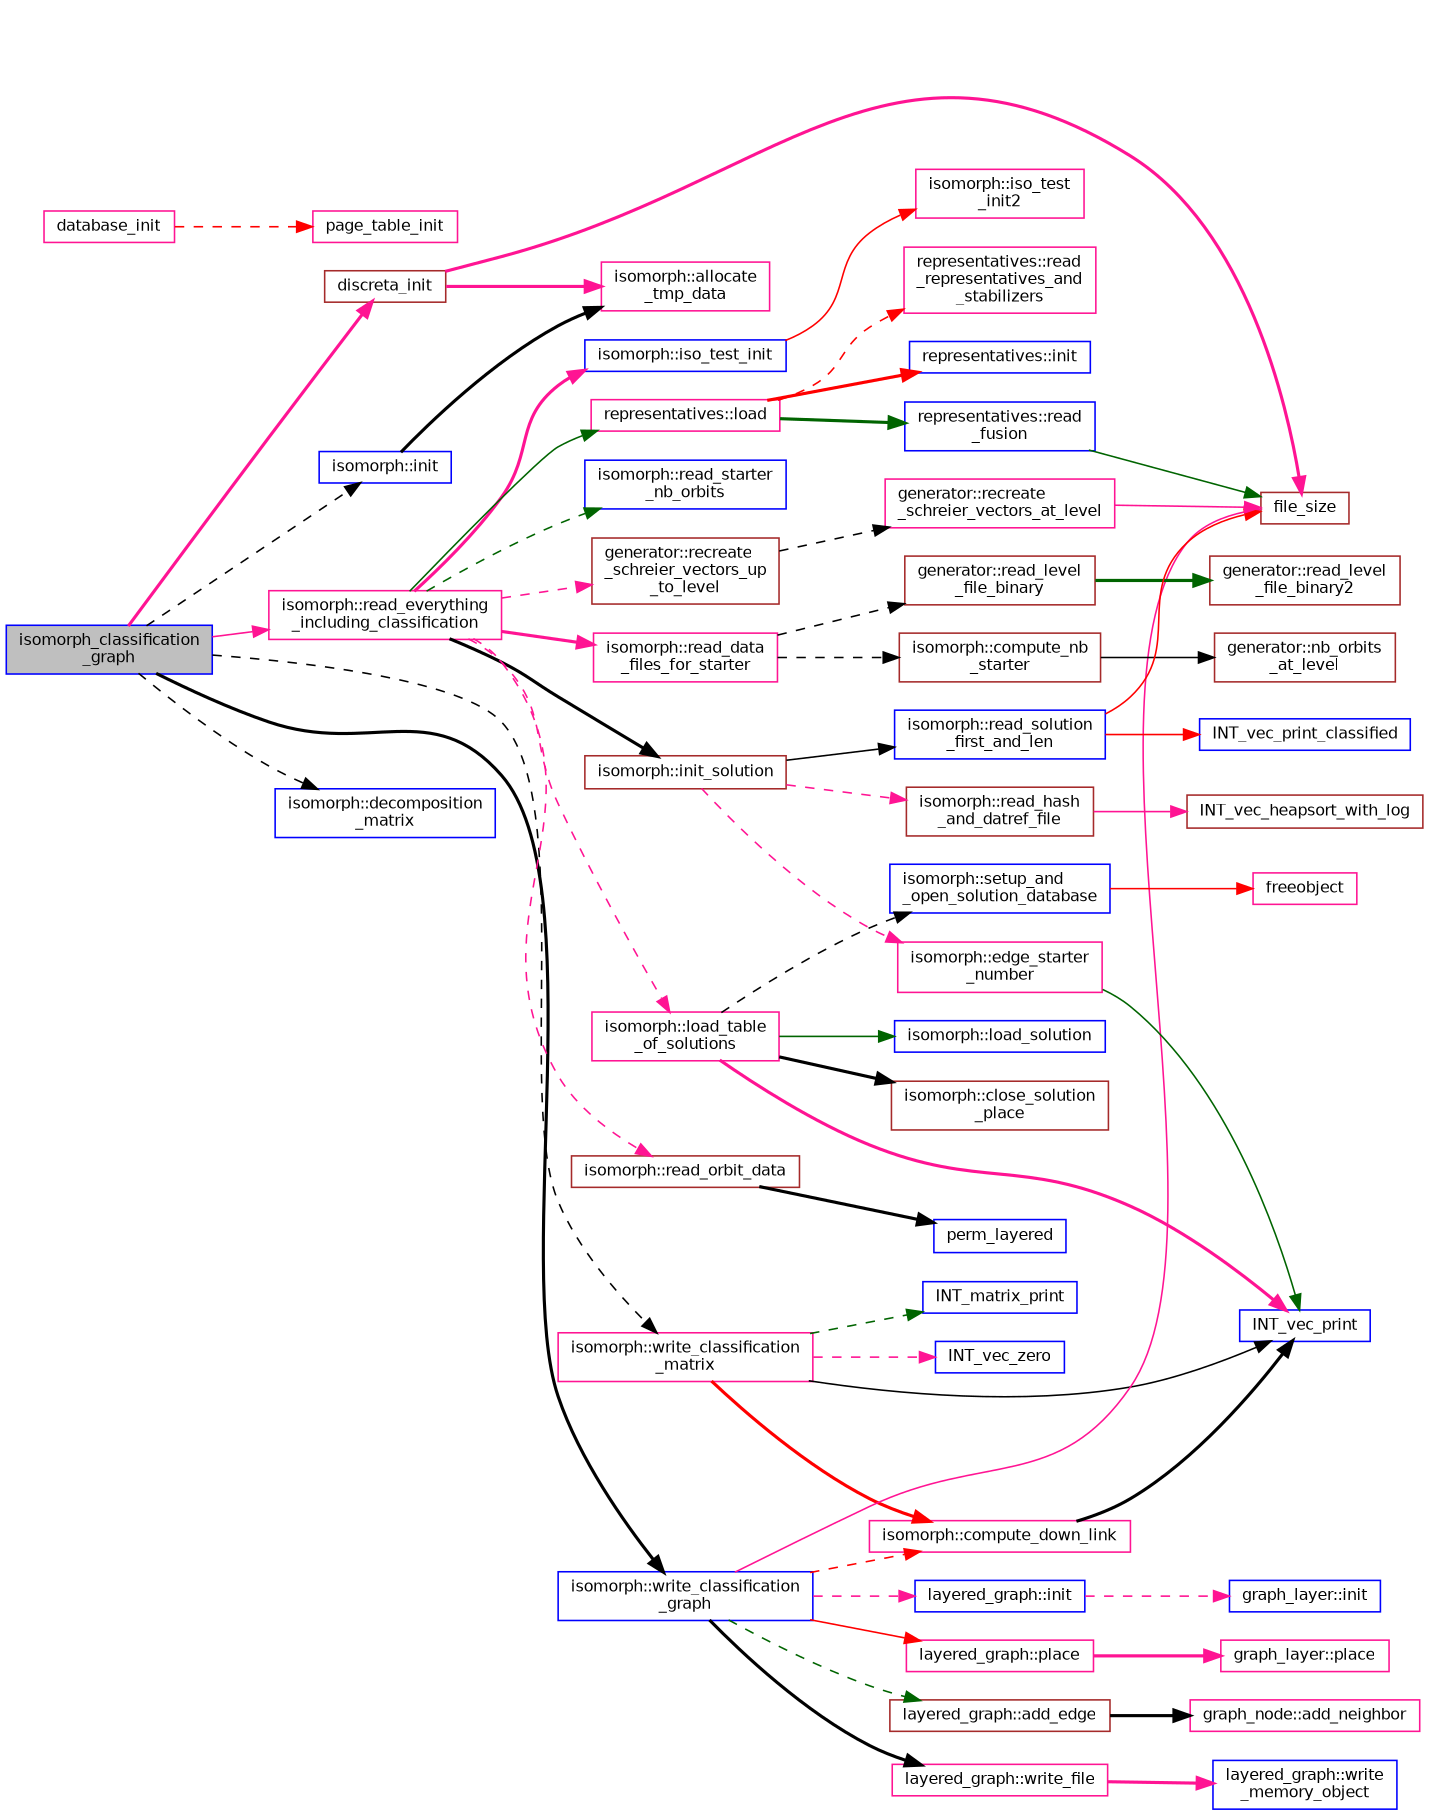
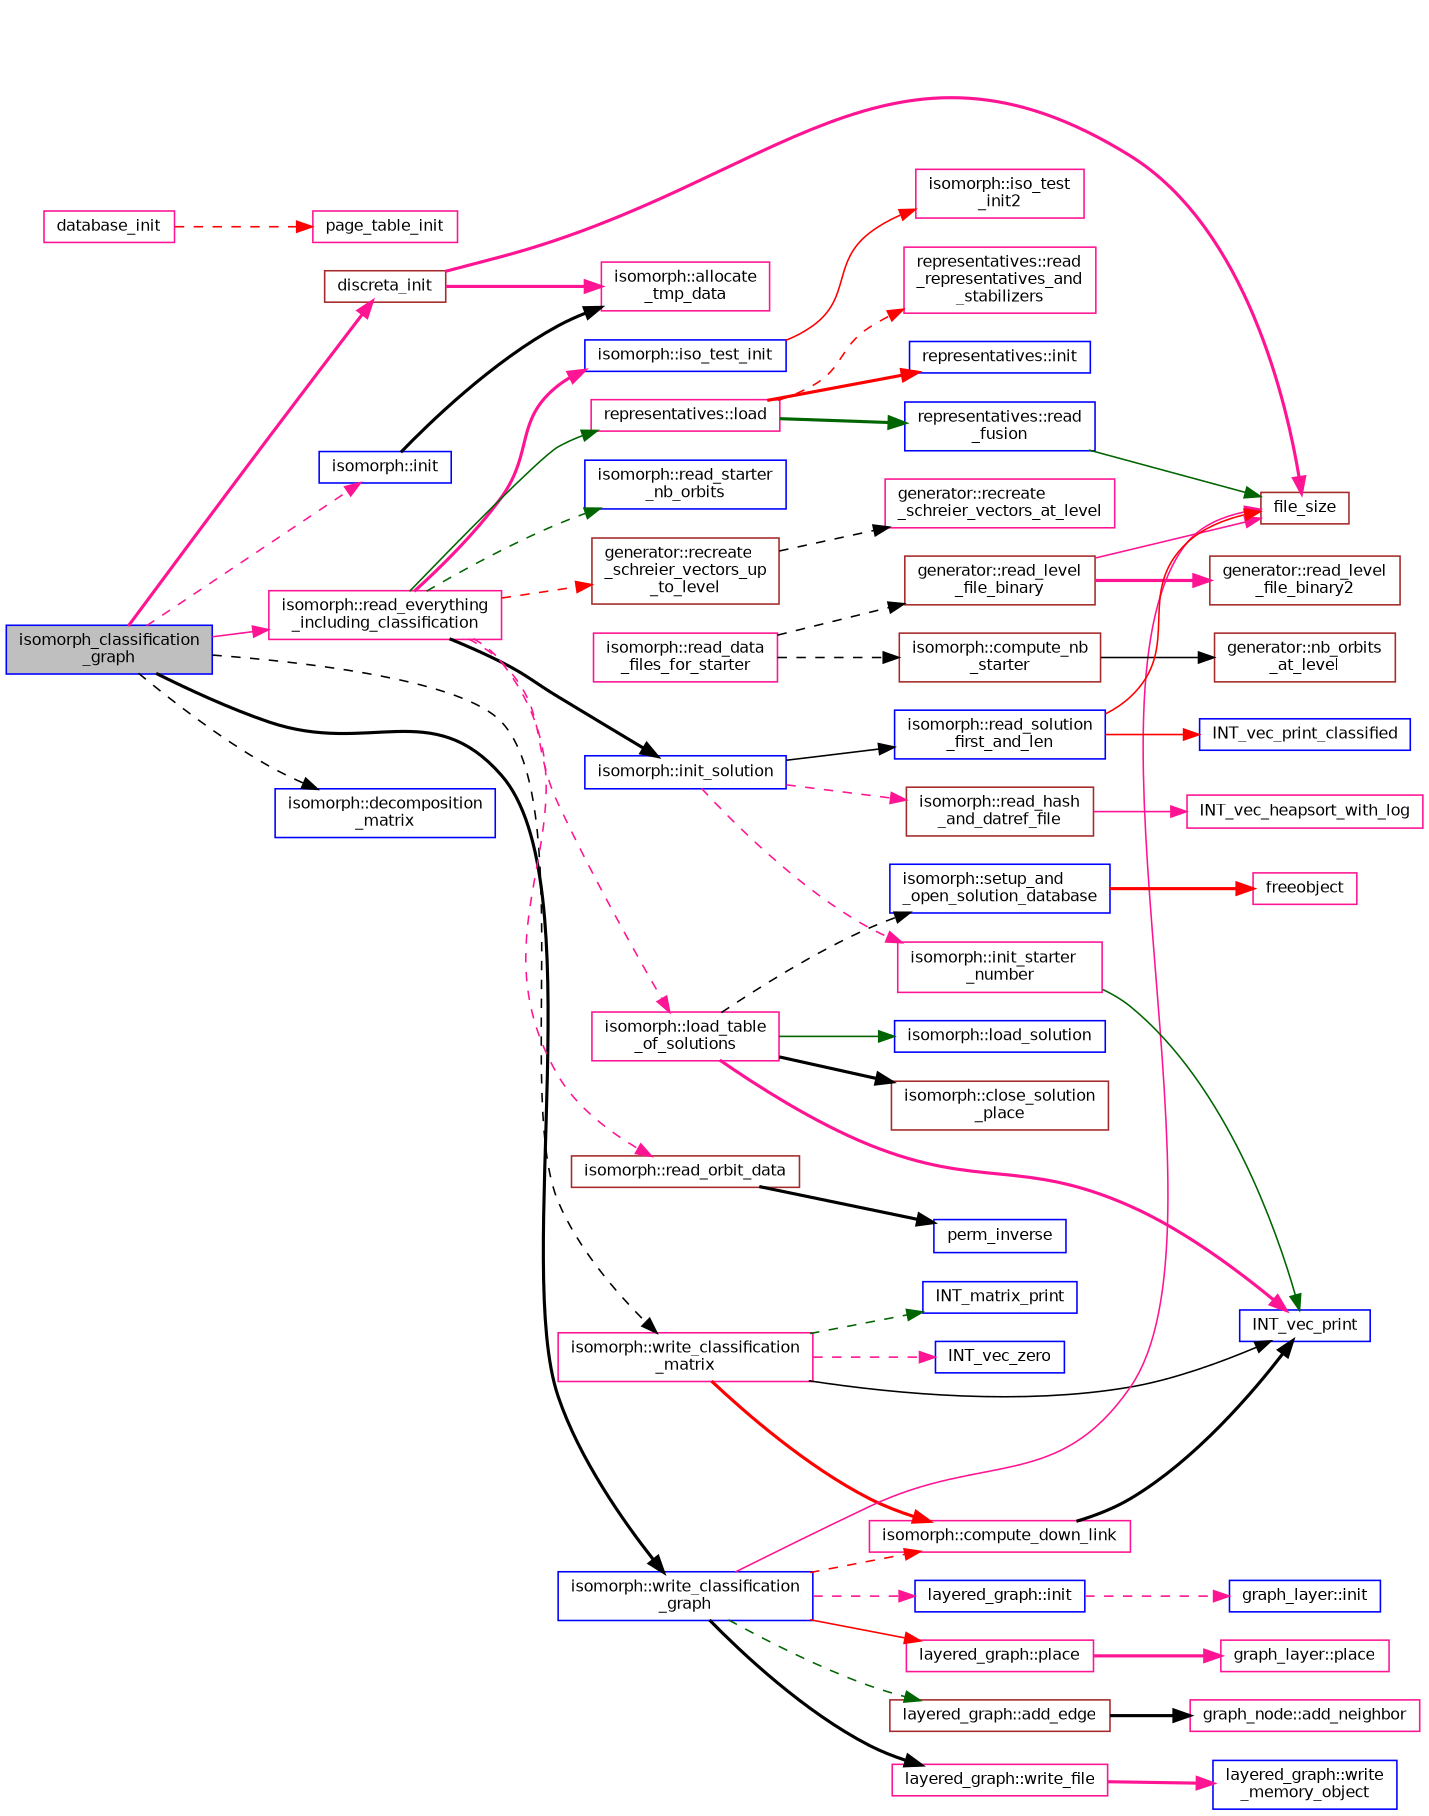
edge "generator::recreate _schreier_vectors_at_level" -> "file_size": now "generator::read_level _file_binary" -> "file_size"
edge "isomorph_classification _graph" -> "isomorph::init": color black -> deeppink
edge "generator::read_level _file_binary" -> "generator::read_level _file_binary2": color darkgreen -> deeppink
edge "isomorph::read_everything _including_classification" -> "generator::recreate _schreier_vectors_up _to_level": color deeppink -> red
edge "isomorph::read_everything _including_classification" -> "isomorph::read_data _files_for_starter": removed
node "isomorph::init_solution": color brown -> blue
node "INT_vec_heapsort_with_log": color brown -> deeppink
edge "isomorph::setup_and _open_solution_database" -> "freeobject": style solid -> bold
node "isomorph::edge_starter _number": label "isomorph::edge_starter _number" -> "isomorph::init_starter _number"
node "perm_layered": label "perm_layered" -> "perm_inverse"
